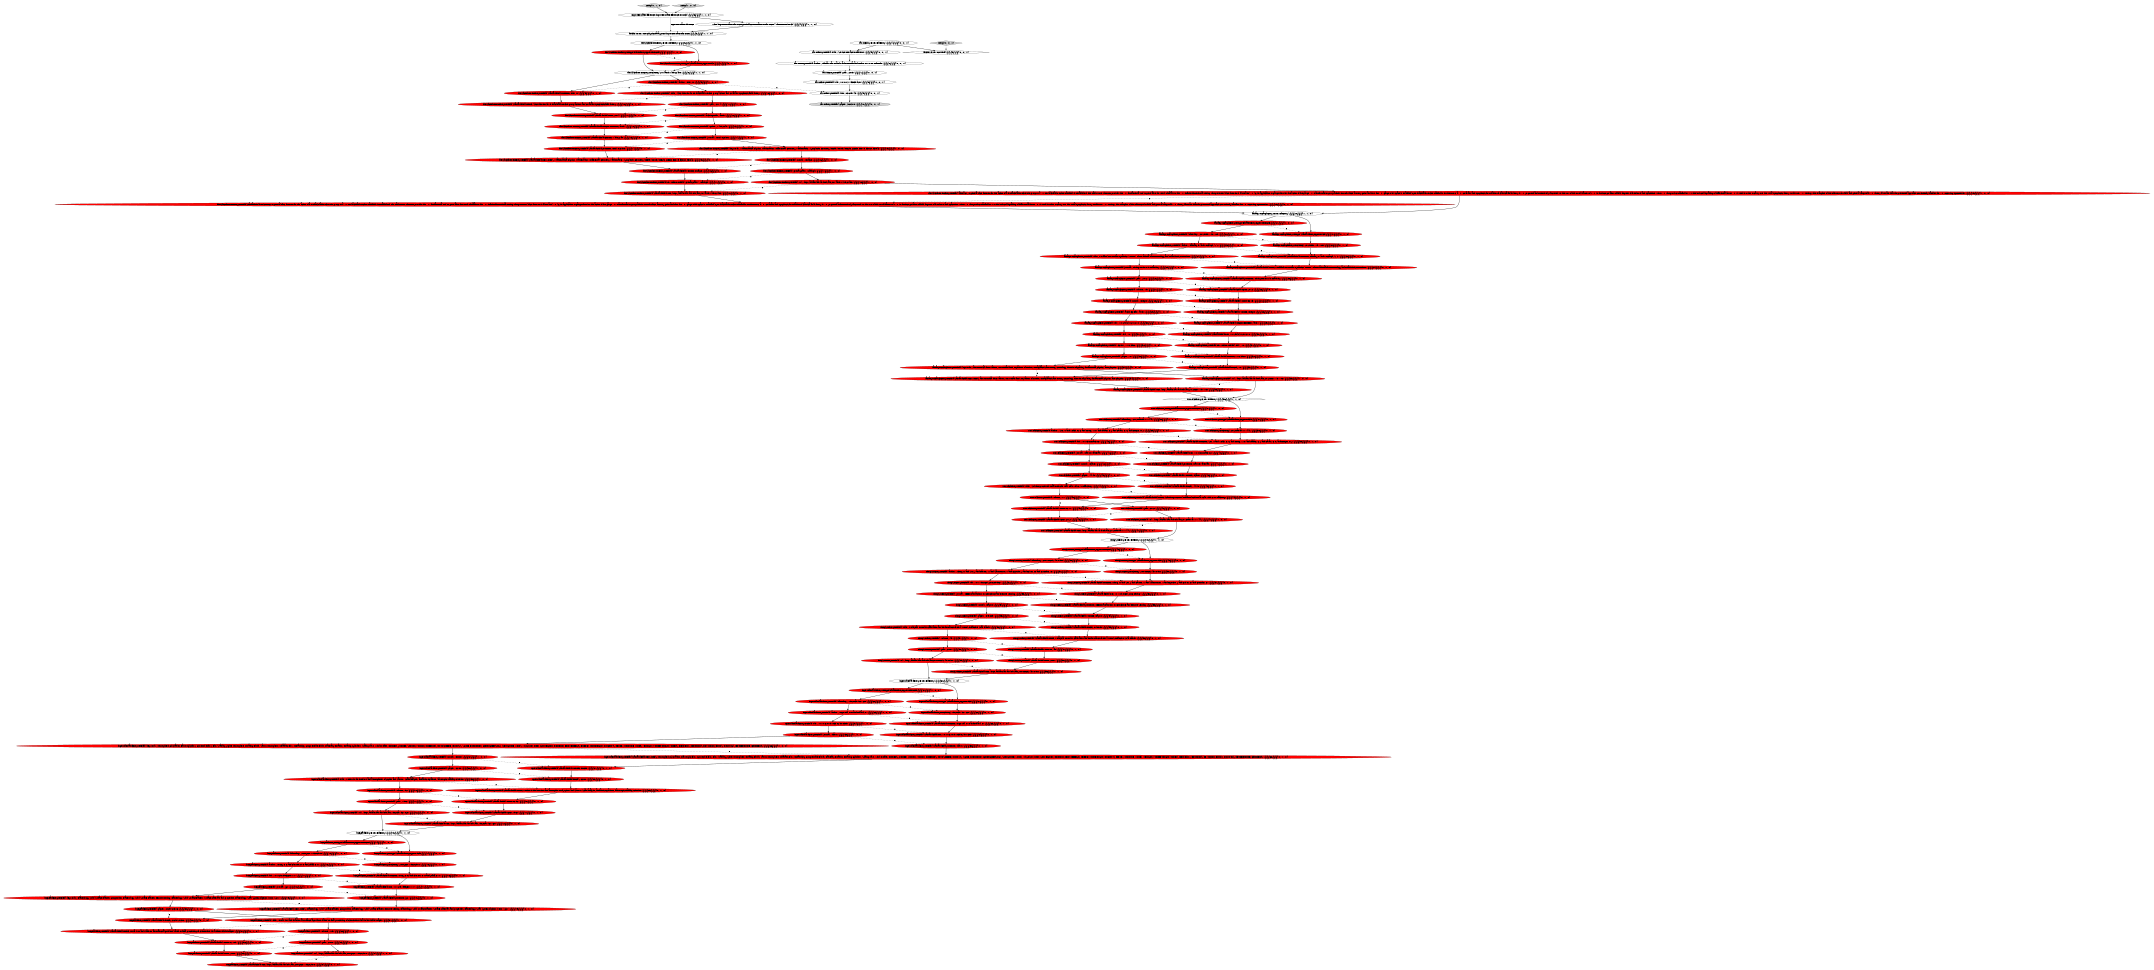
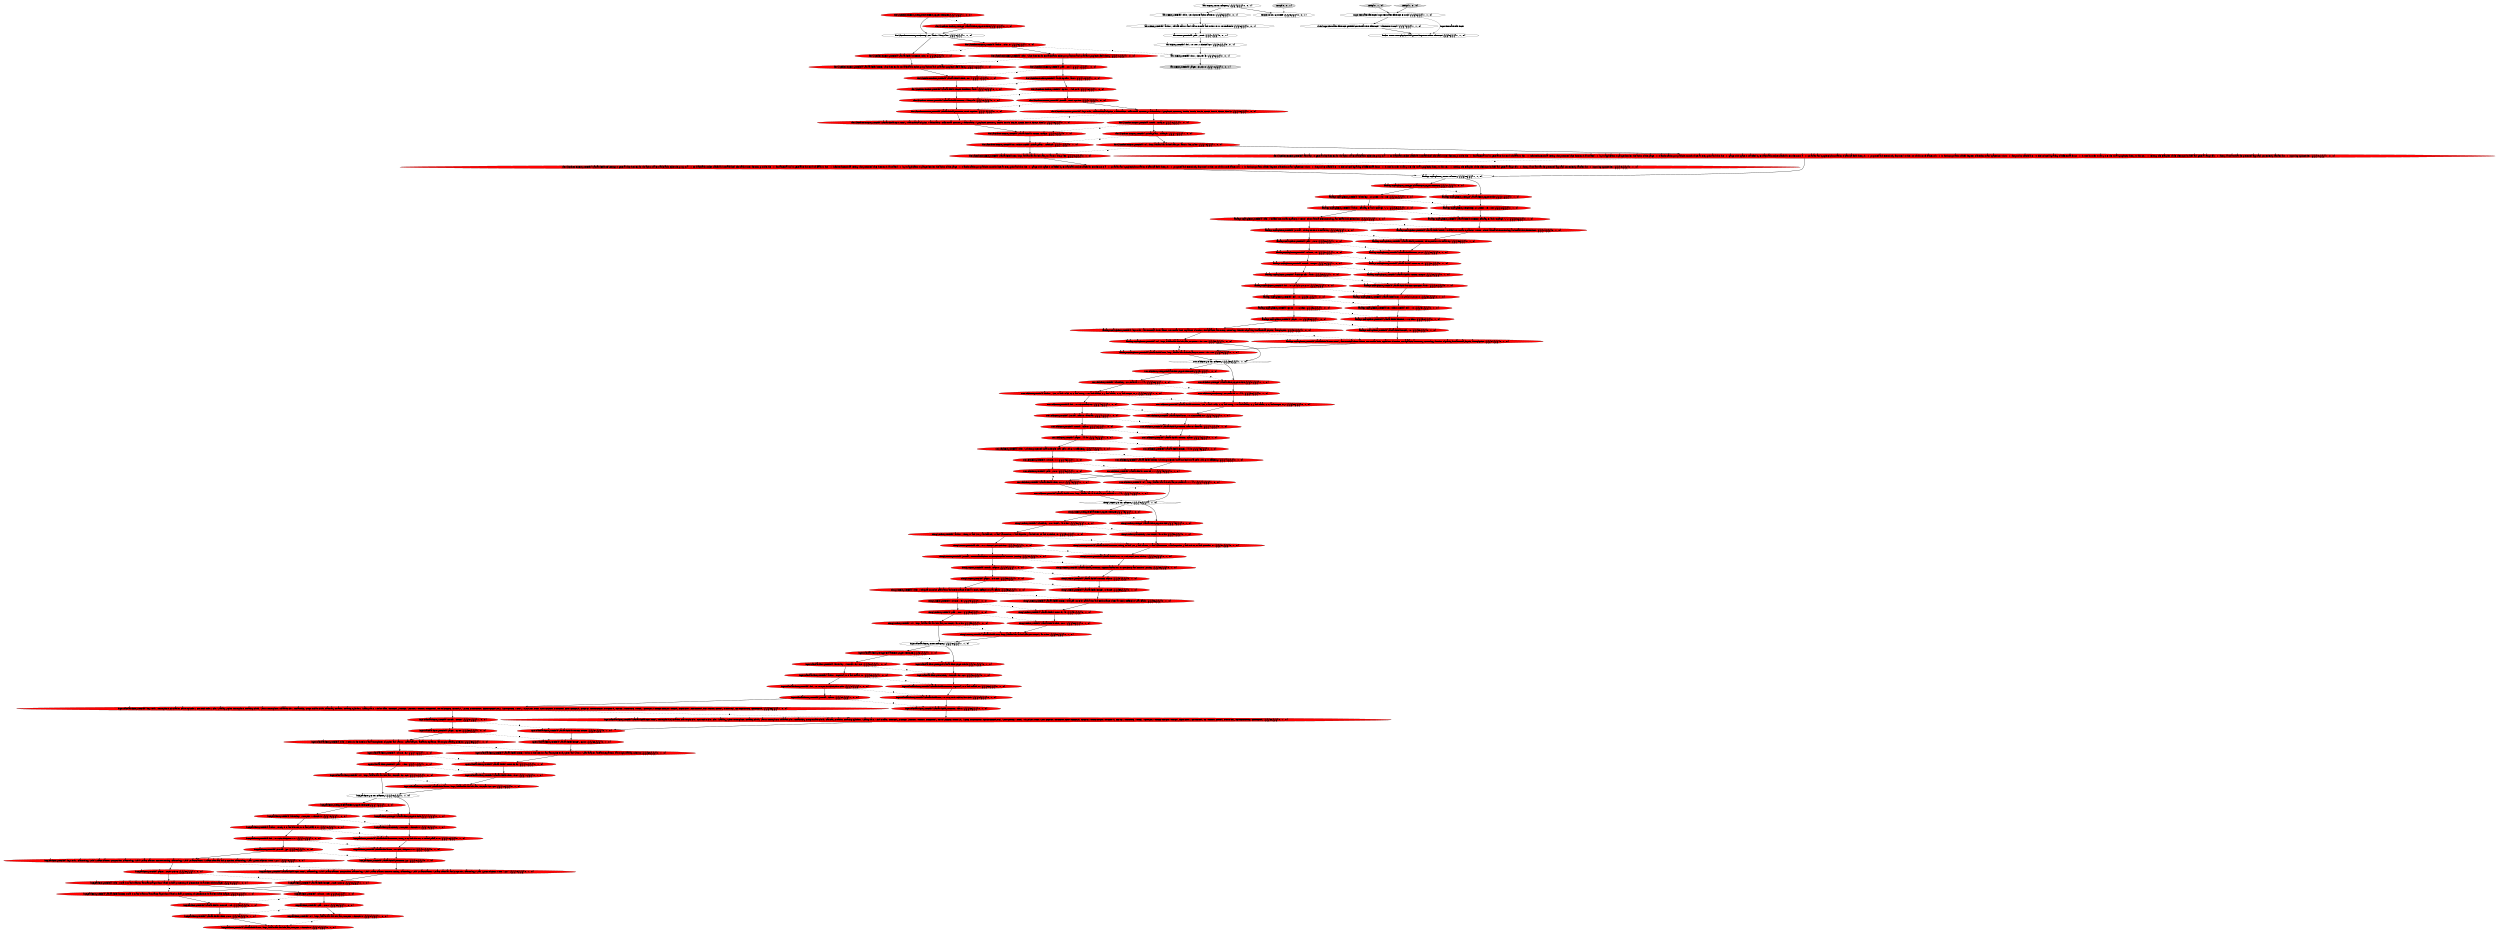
node "diezSliceTheoremEntry = new BibEntry()@@@6@@@['1', '1', '0']": removed
node "setUp['0', '0', '1']": shape diamond -> ellipse
node "fetcher = new CrossRef()@@@3@@@['0', '0', '1']": shape diamond -> ellipse
node "xiongSunEntry = new BibEntry()@@@48@@@['1', '1', '0']": shape ellipse -> diamond
